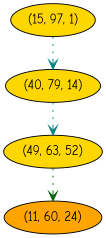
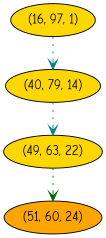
node "(15, 97, 1)": label "(15, 97, 1)" -> "(16, 97, 1)"
node "(49, 63, 52)": label "(49, 63, 52)" -> "(49, 63, 22)"
node "(11, 60, 24)": label "(11, 60, 24)" -> "(51, 60, 24)"
